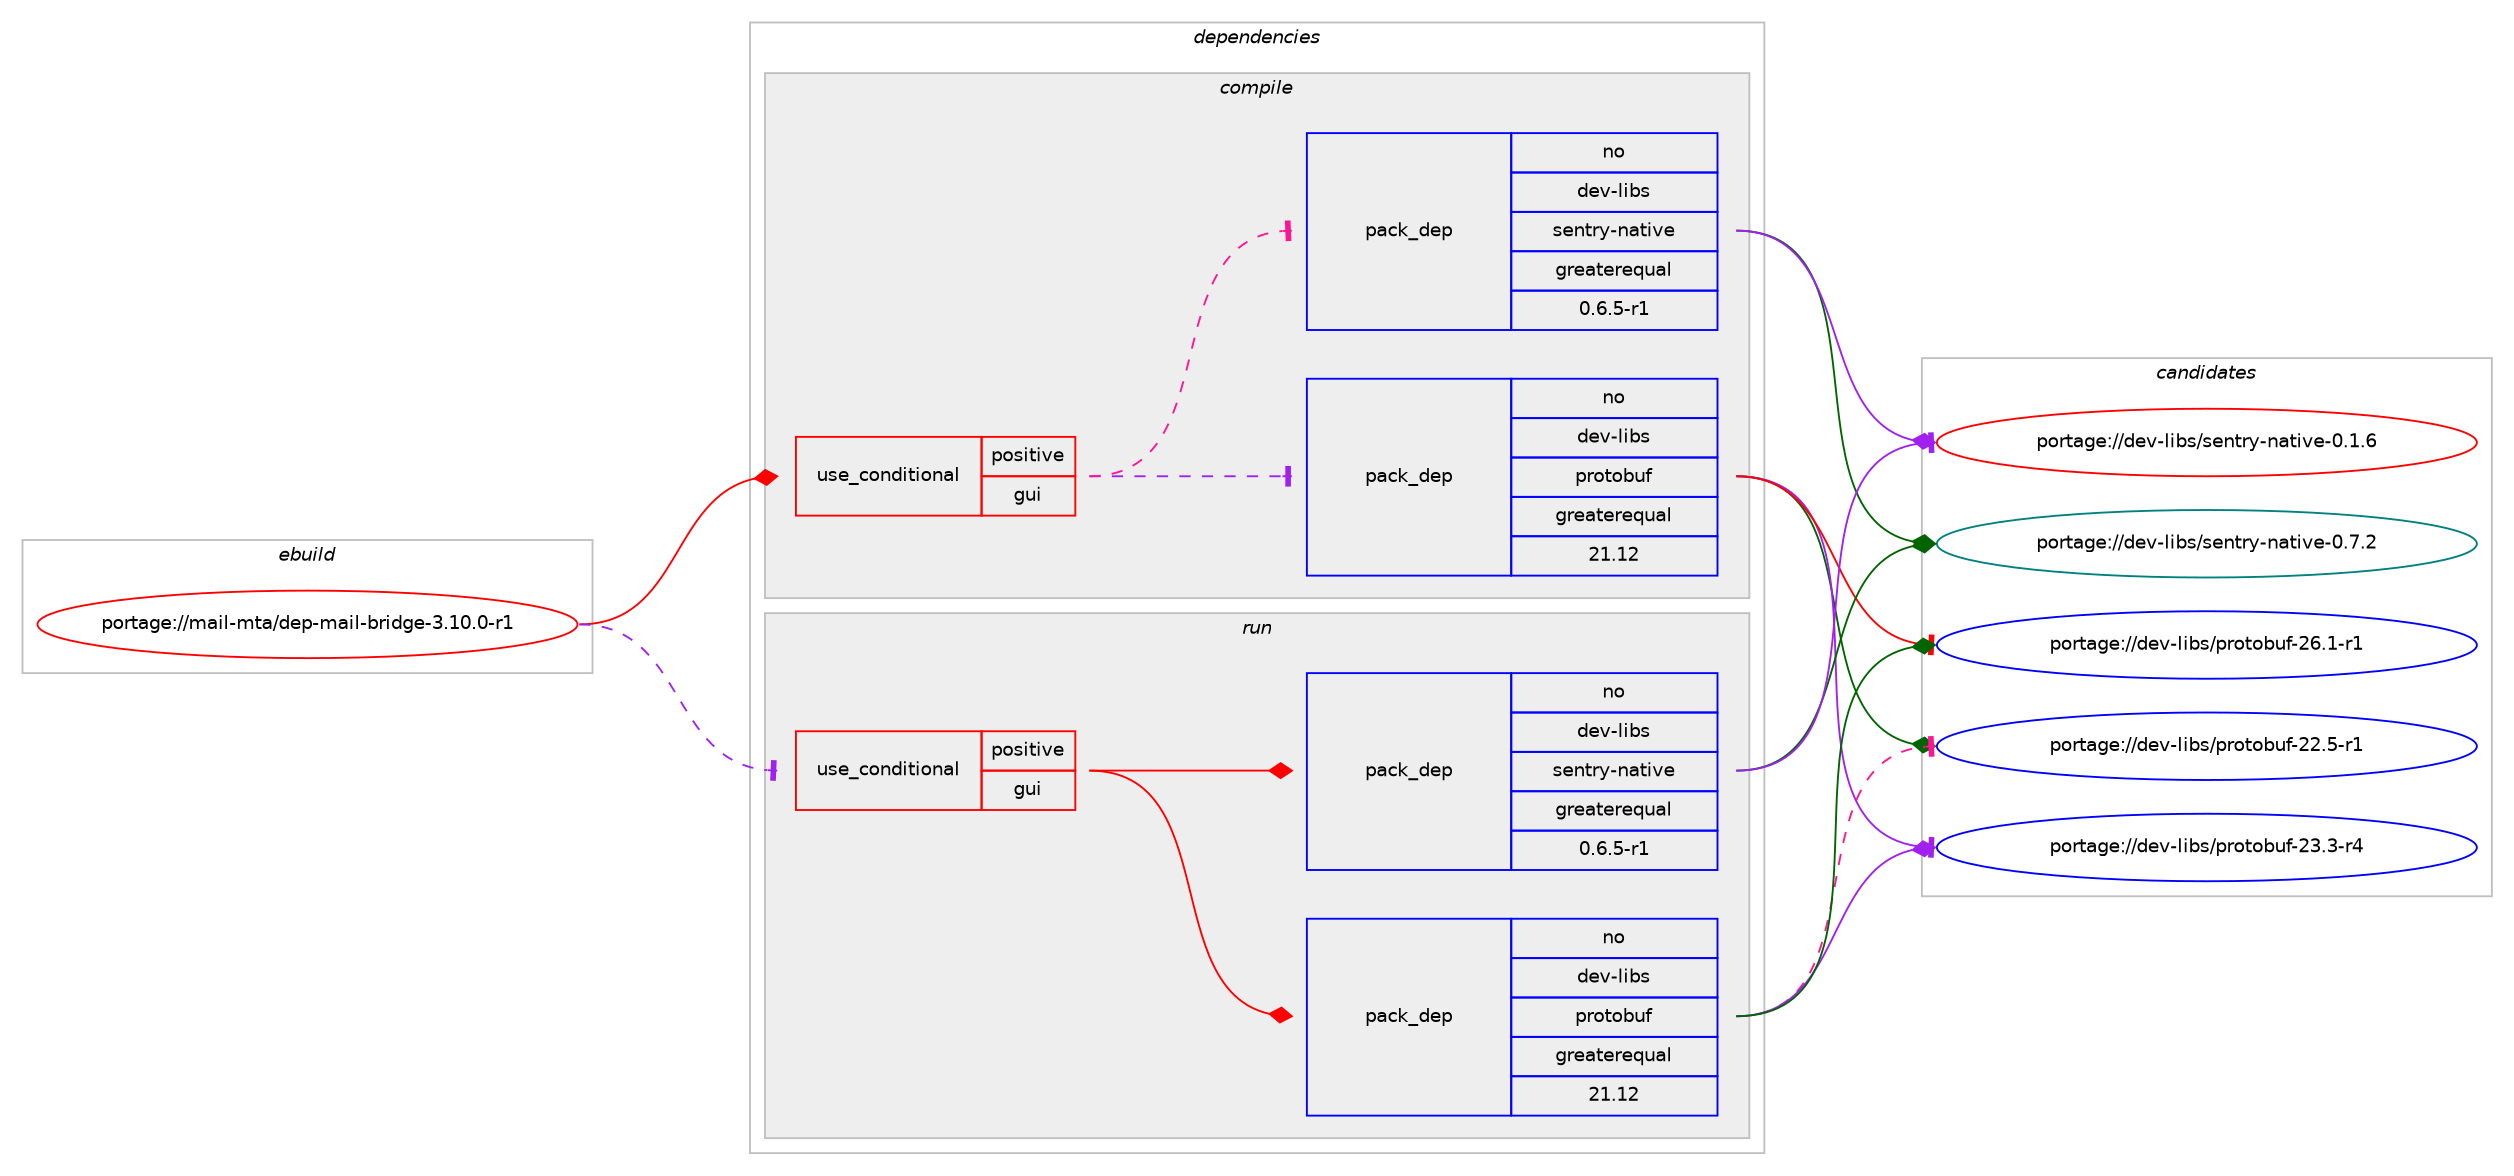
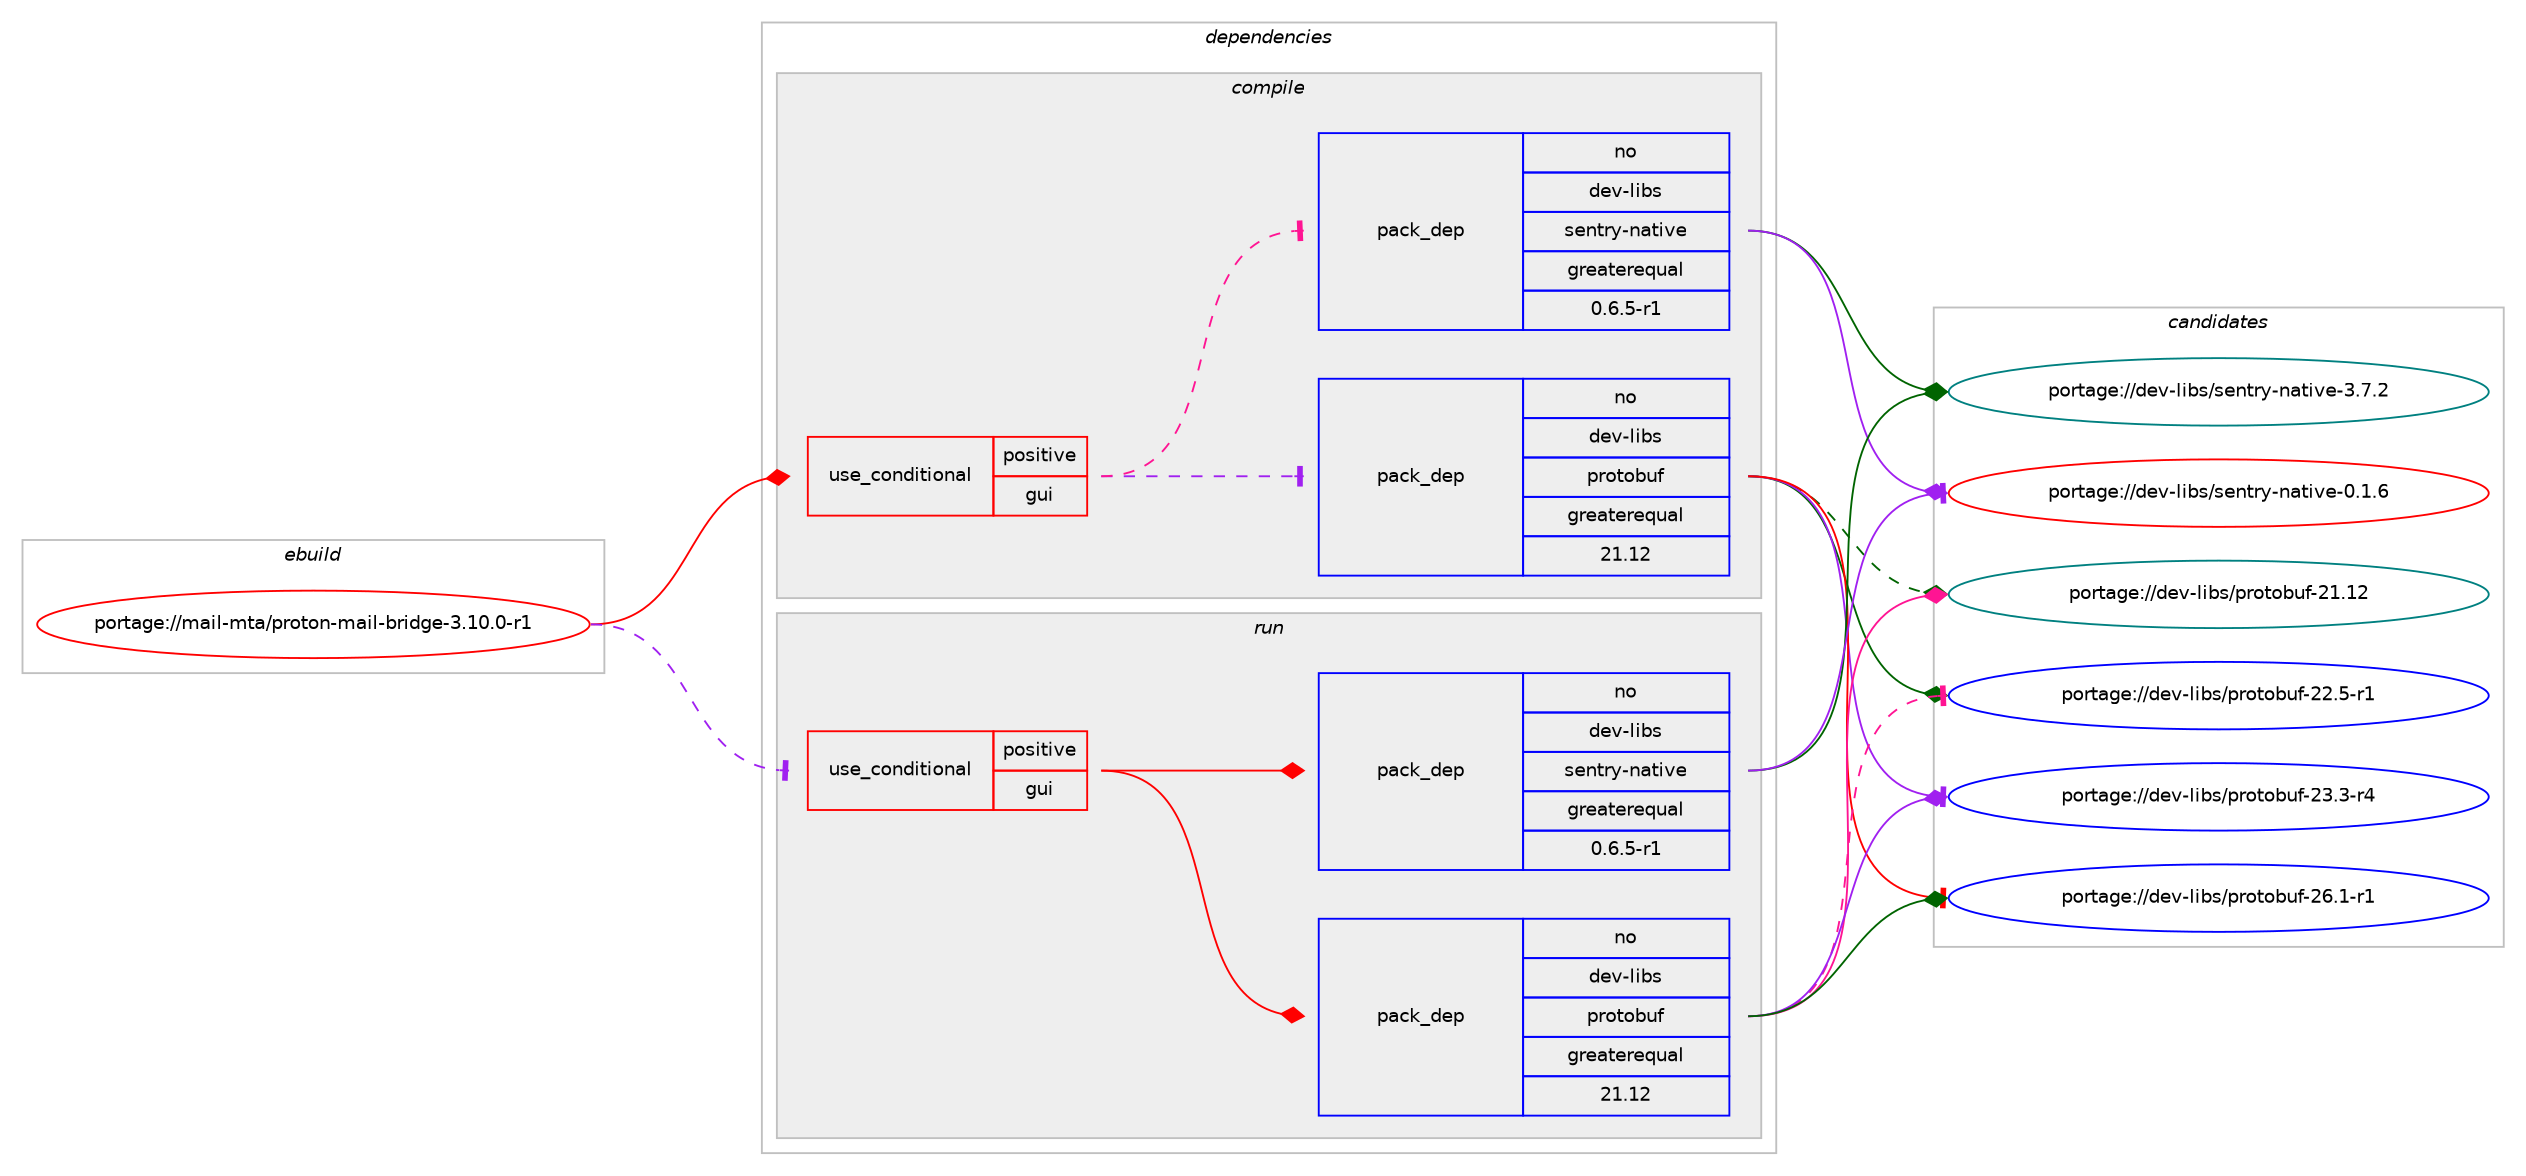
node "portage://dev-libs/sentry-native-0.7.2": label "portage://dev-libs/sentry-native-0.7.2" -> "portage://dev-libs/sentry-native-3.7.2"
node "portage://dev-libs/protobuf-21.12": added
node "portage://mail-mta/dep-mail-bridge-3.10.0-r1": label "portage://mail-mta/dep-mail-bridge-3.10.0-r1" -> "portage://mail-mta/proton-mail-bridge-3.10.0-r1"
